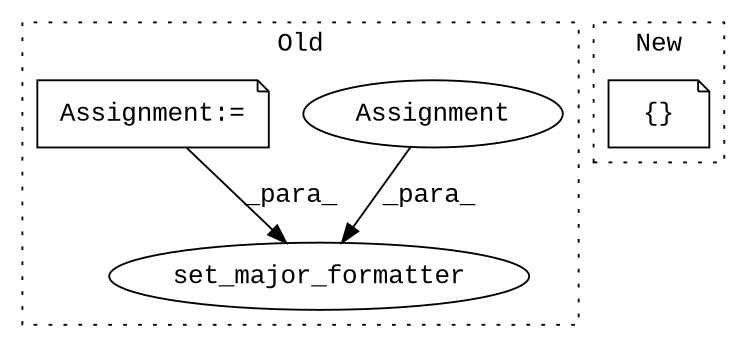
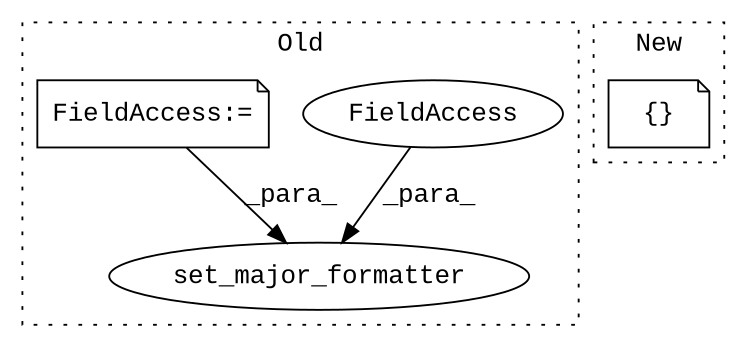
node "Assignment:=": label "Assignment:=" -> "FieldAccess:="
node "Assignment": label "Assignment" -> "FieldAccess"
